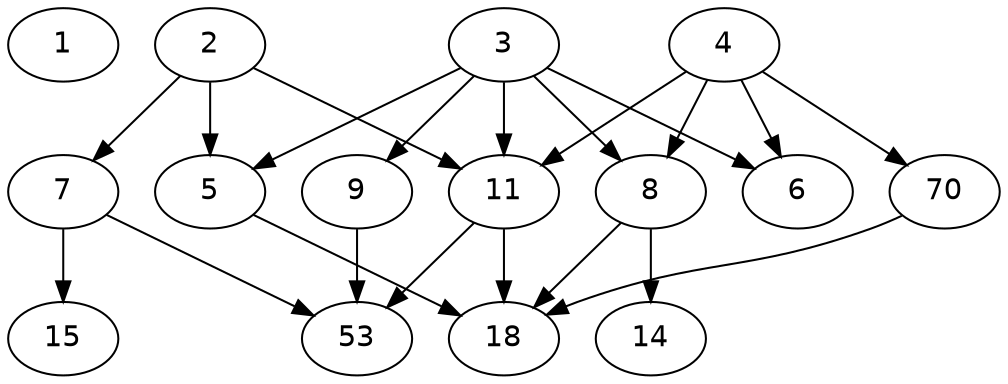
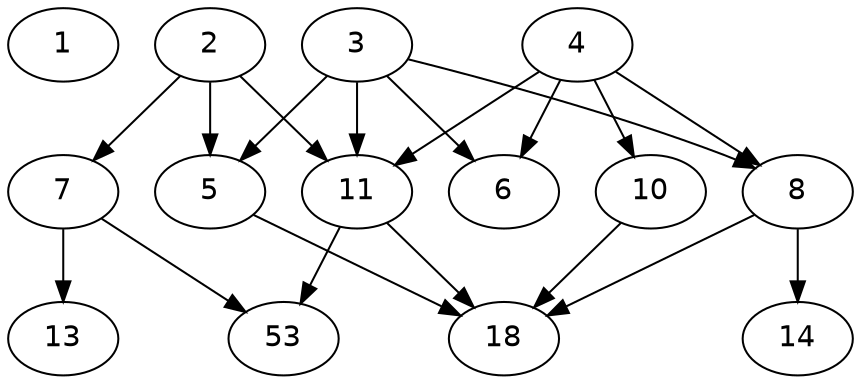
node "9": removed
node "70": label "70" -> "10"
node "15": label "15" -> "13"
